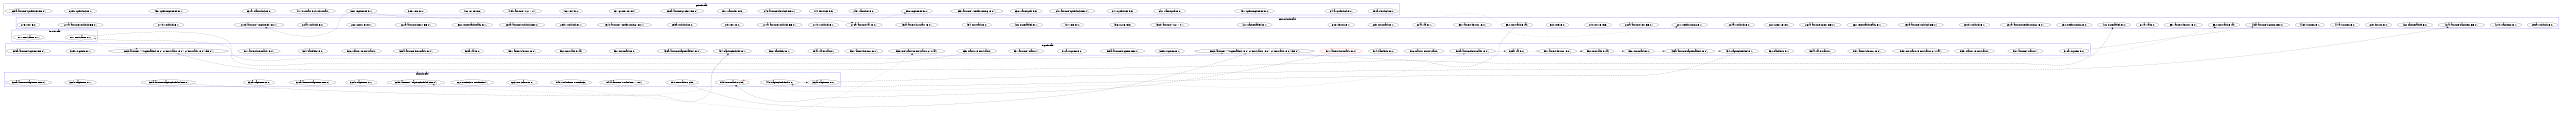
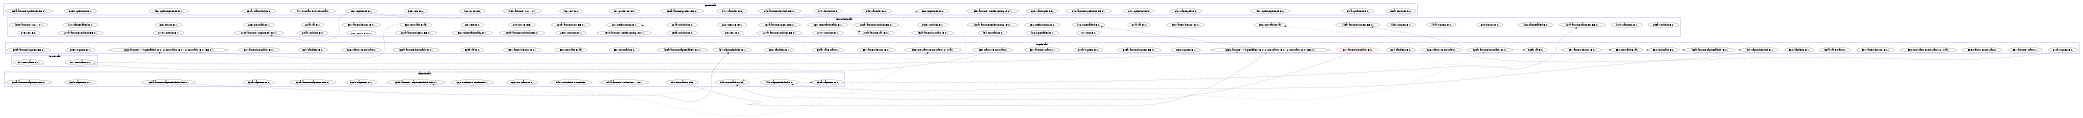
node "251: want_dev = 5;": label "251: want_dev = 5;" -> "241: want_dev = 5;"
node "496: rc2 = ret3;": removed
